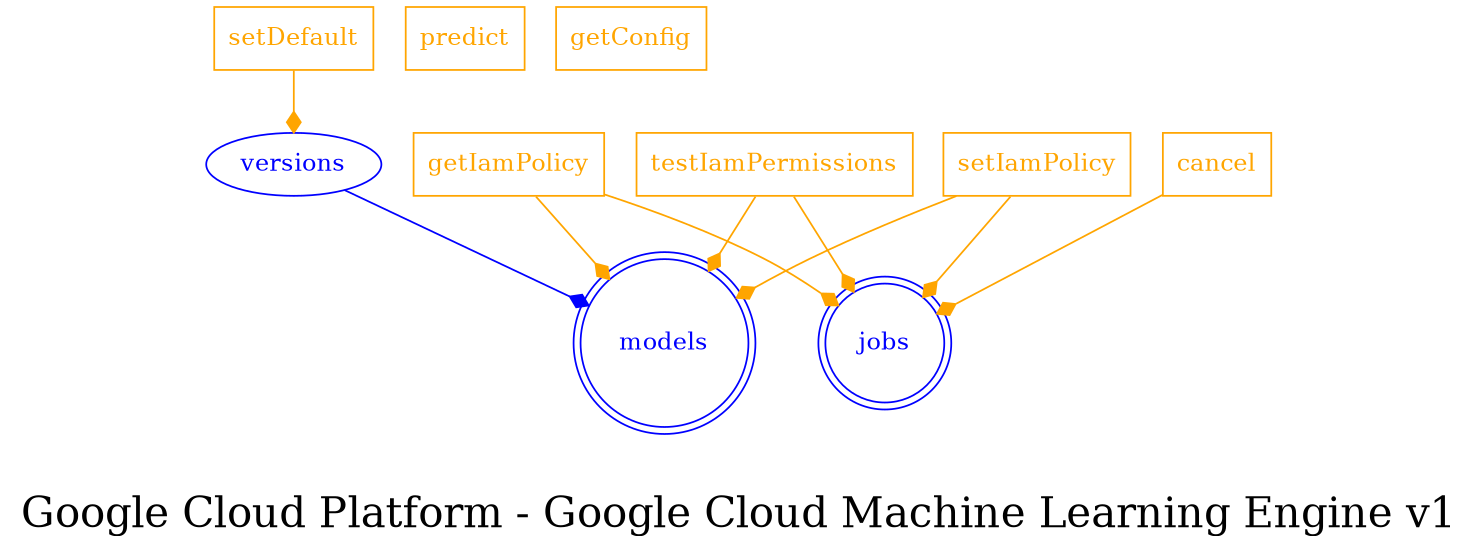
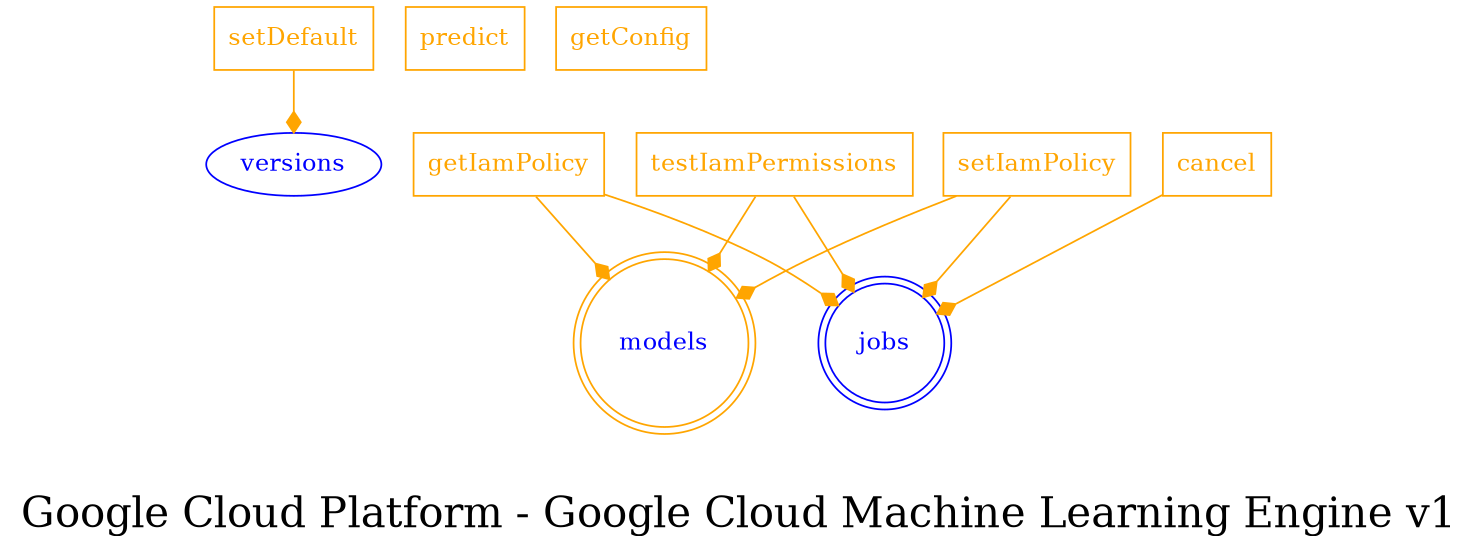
edge "versions" -> "models": removed
node "models": color blue -> orange
